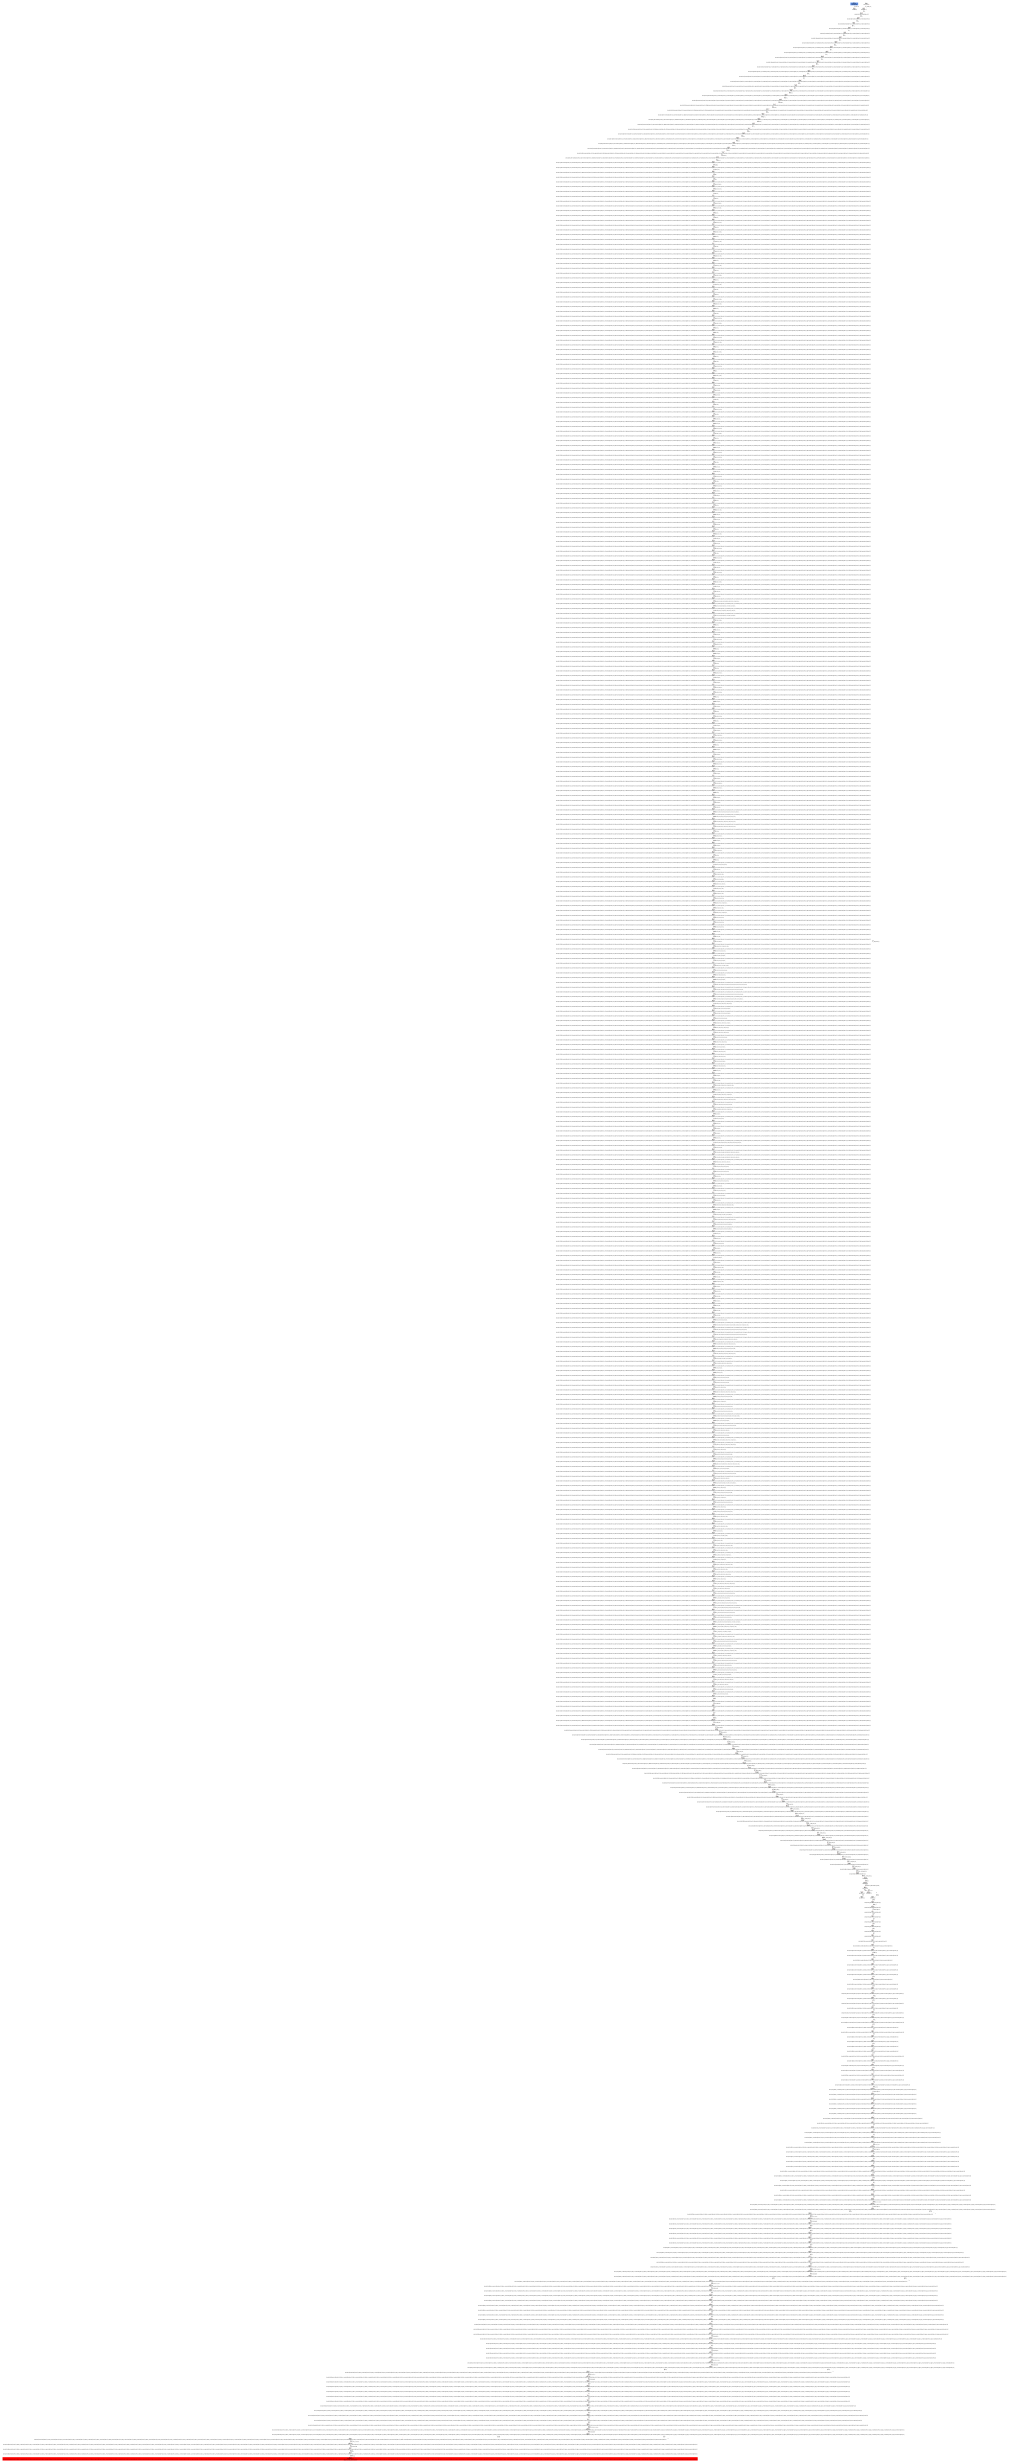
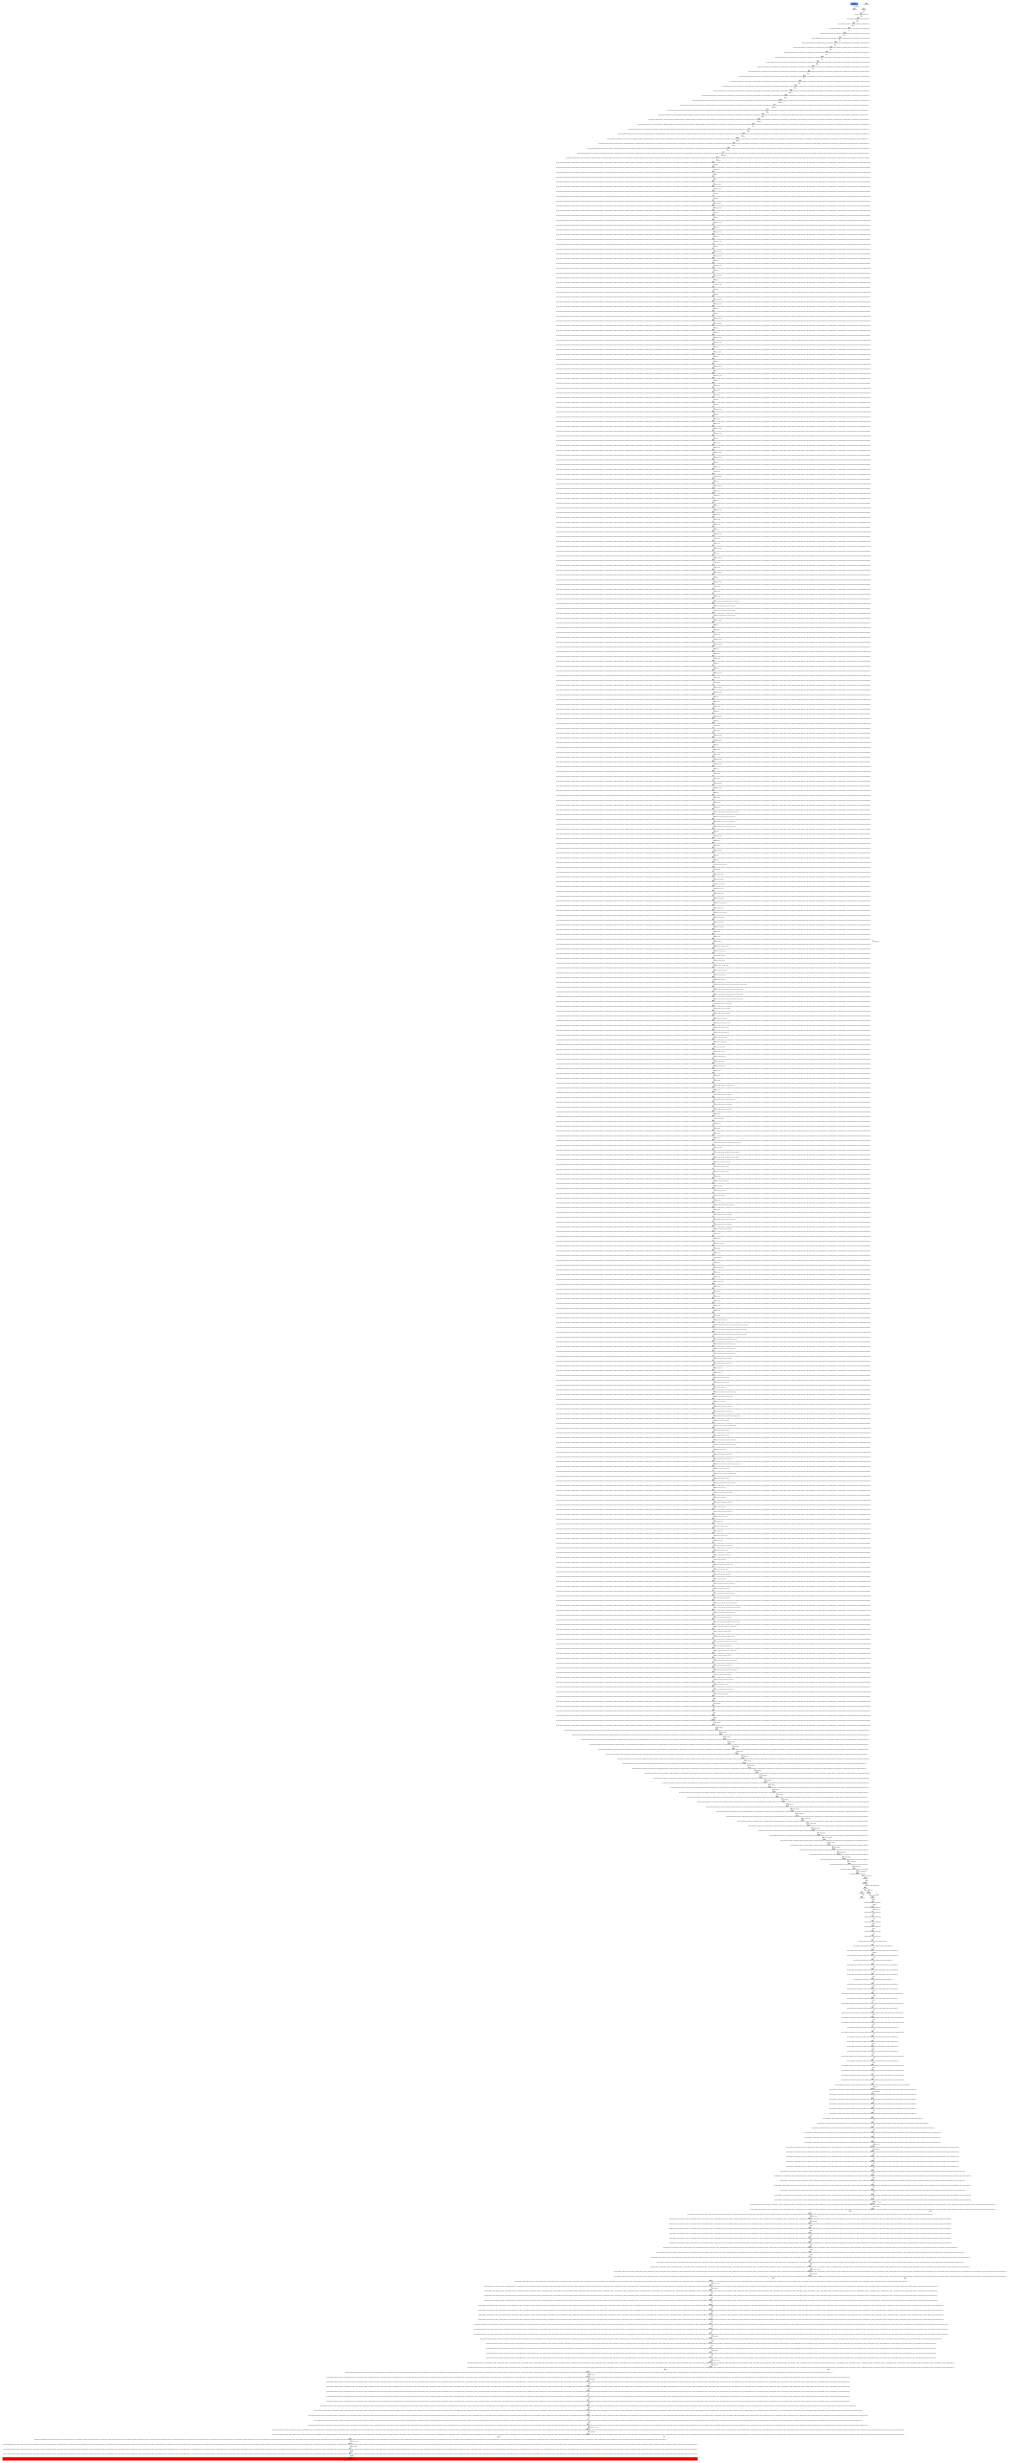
edge "2 @ N4980 block279 ValueAnalysisState: []" -> "3 @ N4981 block279 ValueAnalysisState: []": removed, label "Line 2: void __VERIFIER_error();"
edge "398 @ N357 jump279 entry ValueAnalysisState: []" -> "399 @ N358 jump279 ValueAnalysisState: []": added, label "Line 0: Function start dummy edge"
